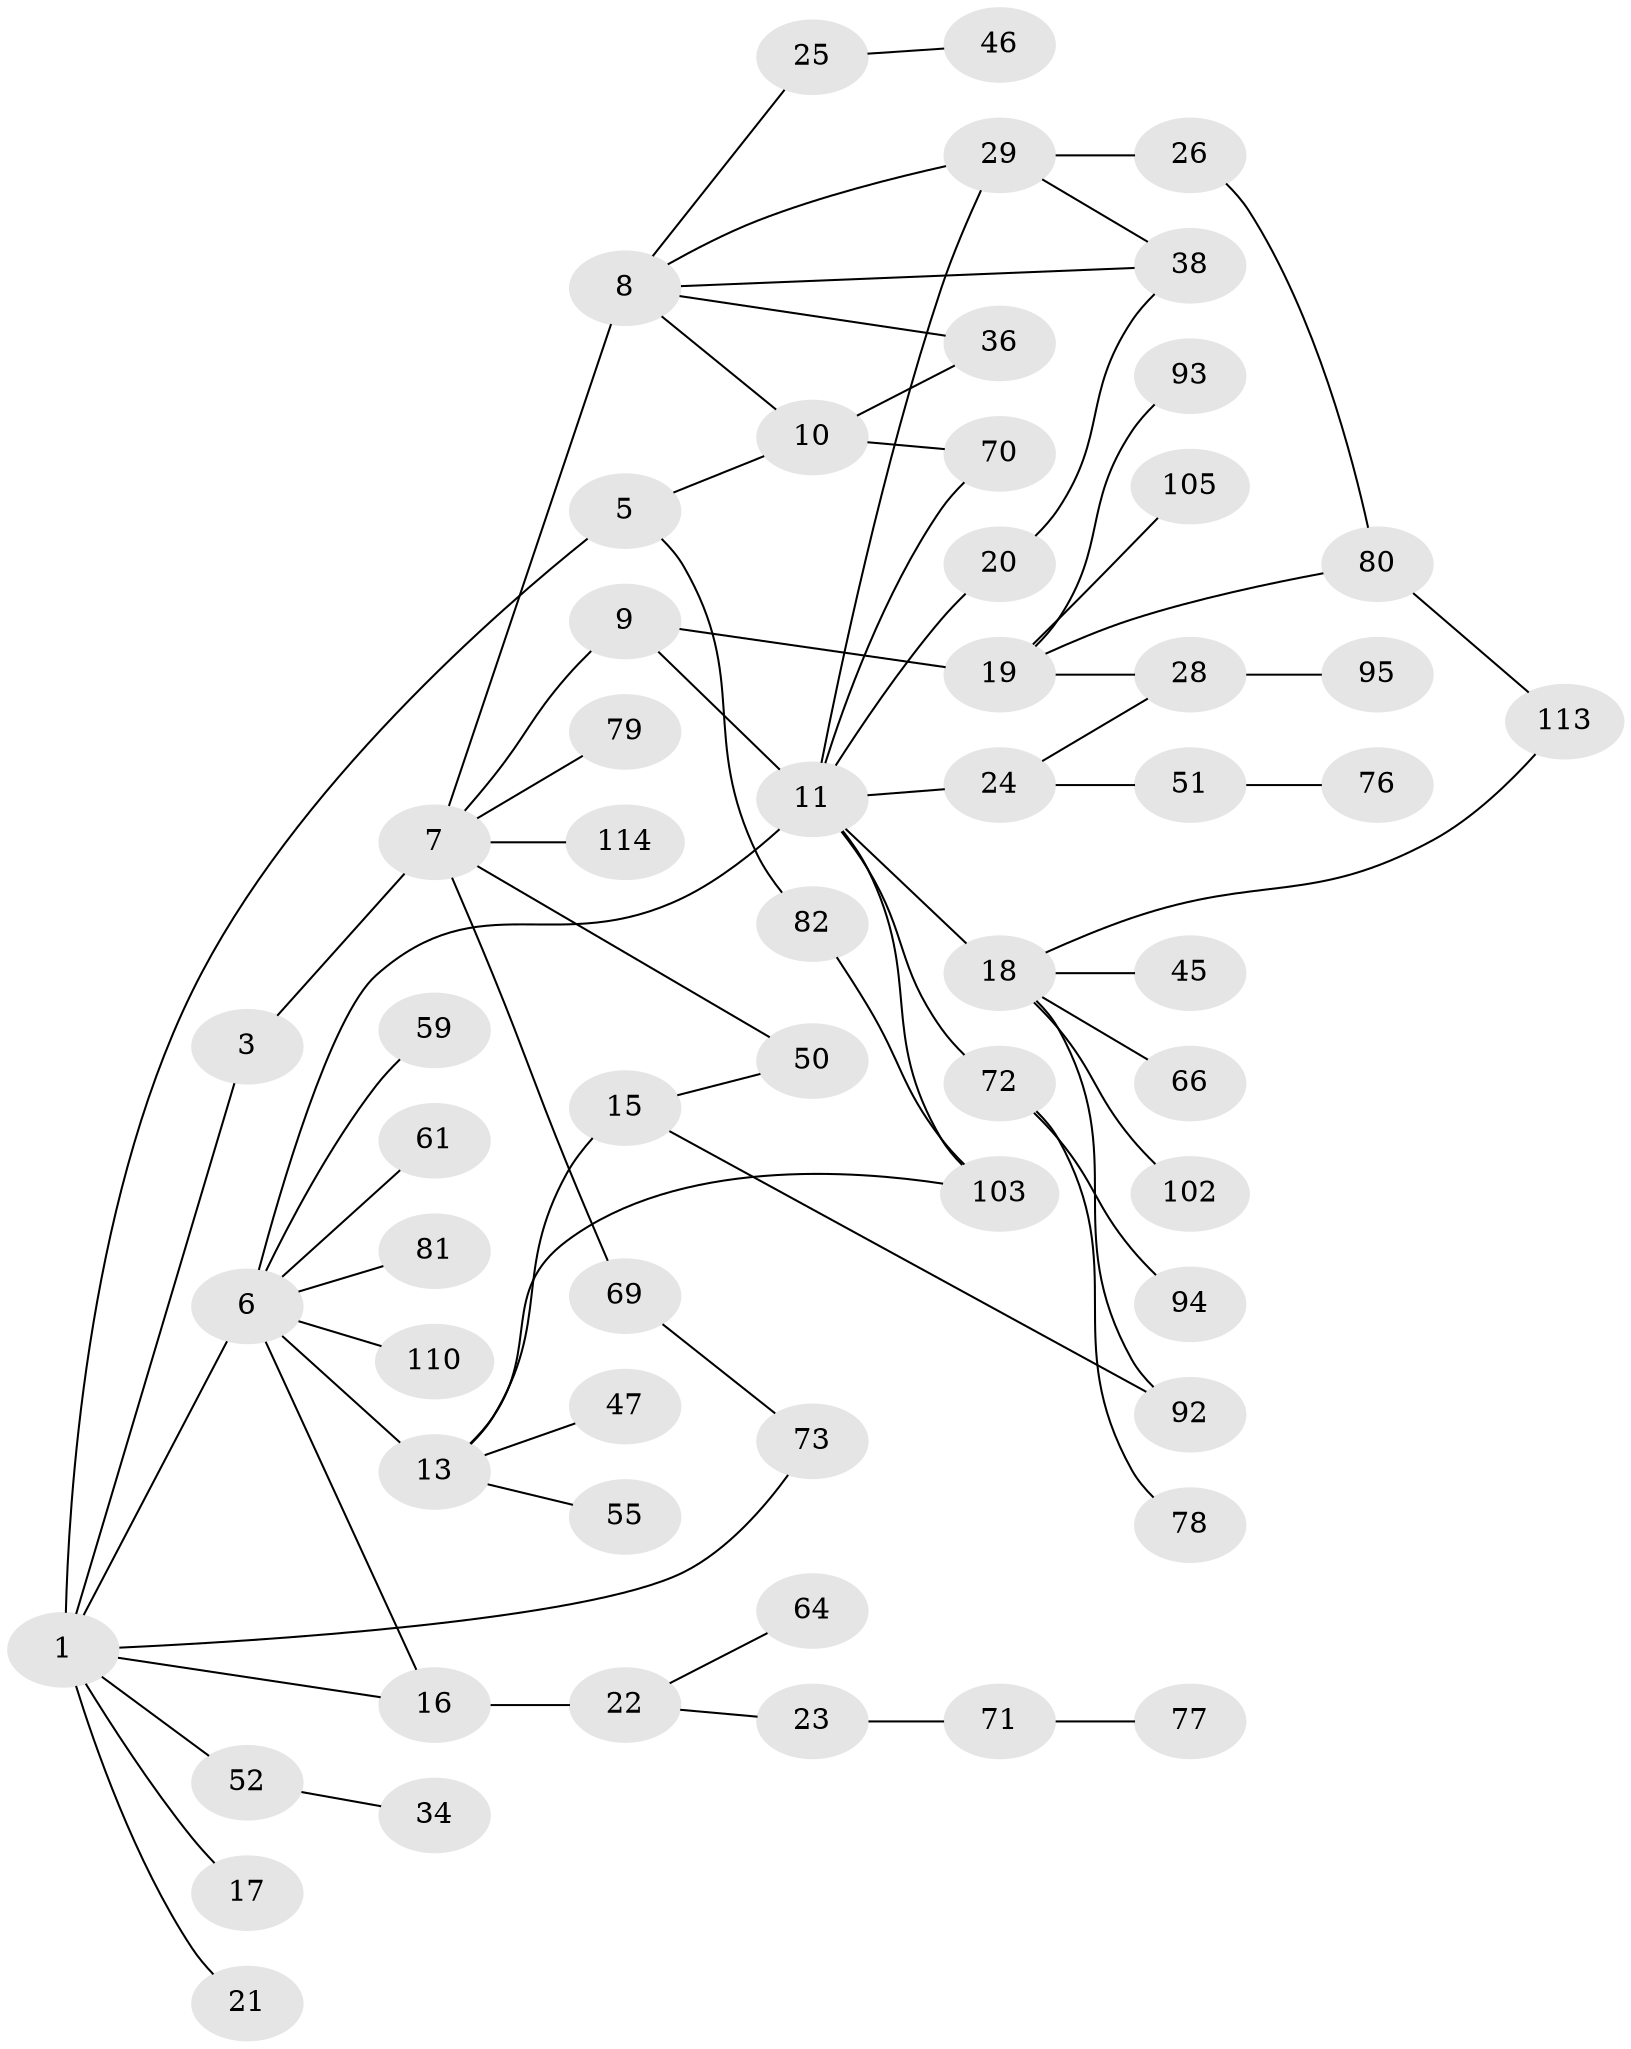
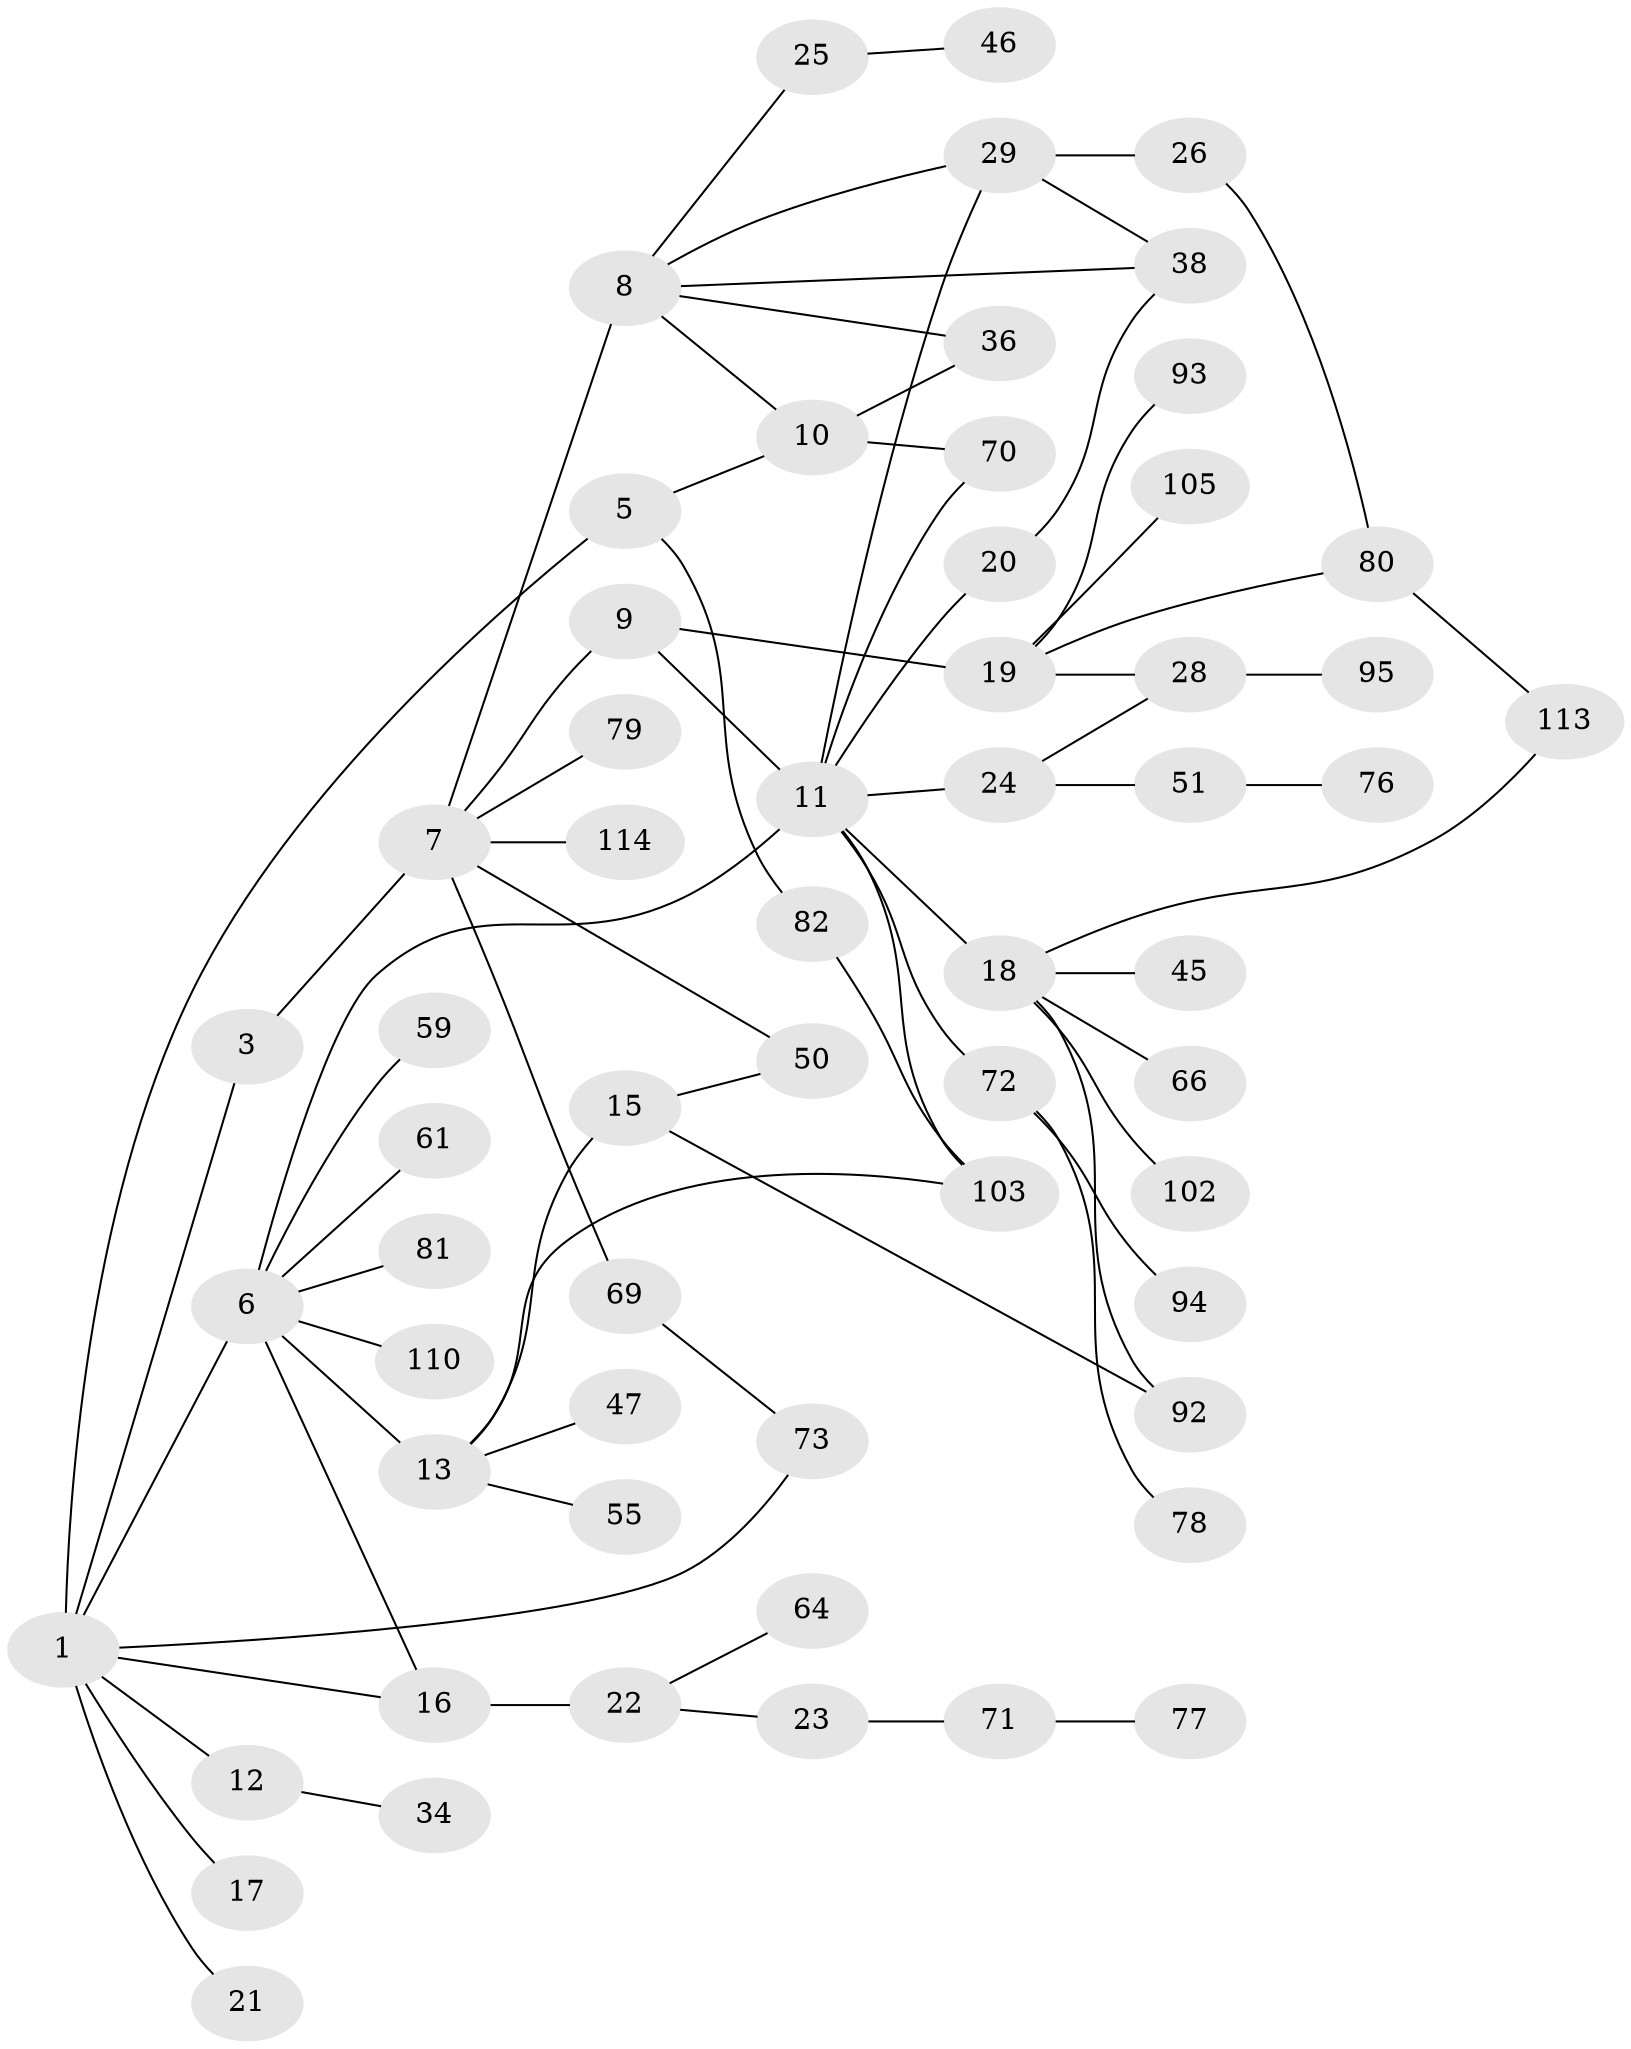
node "52": label "52" -> "12"
